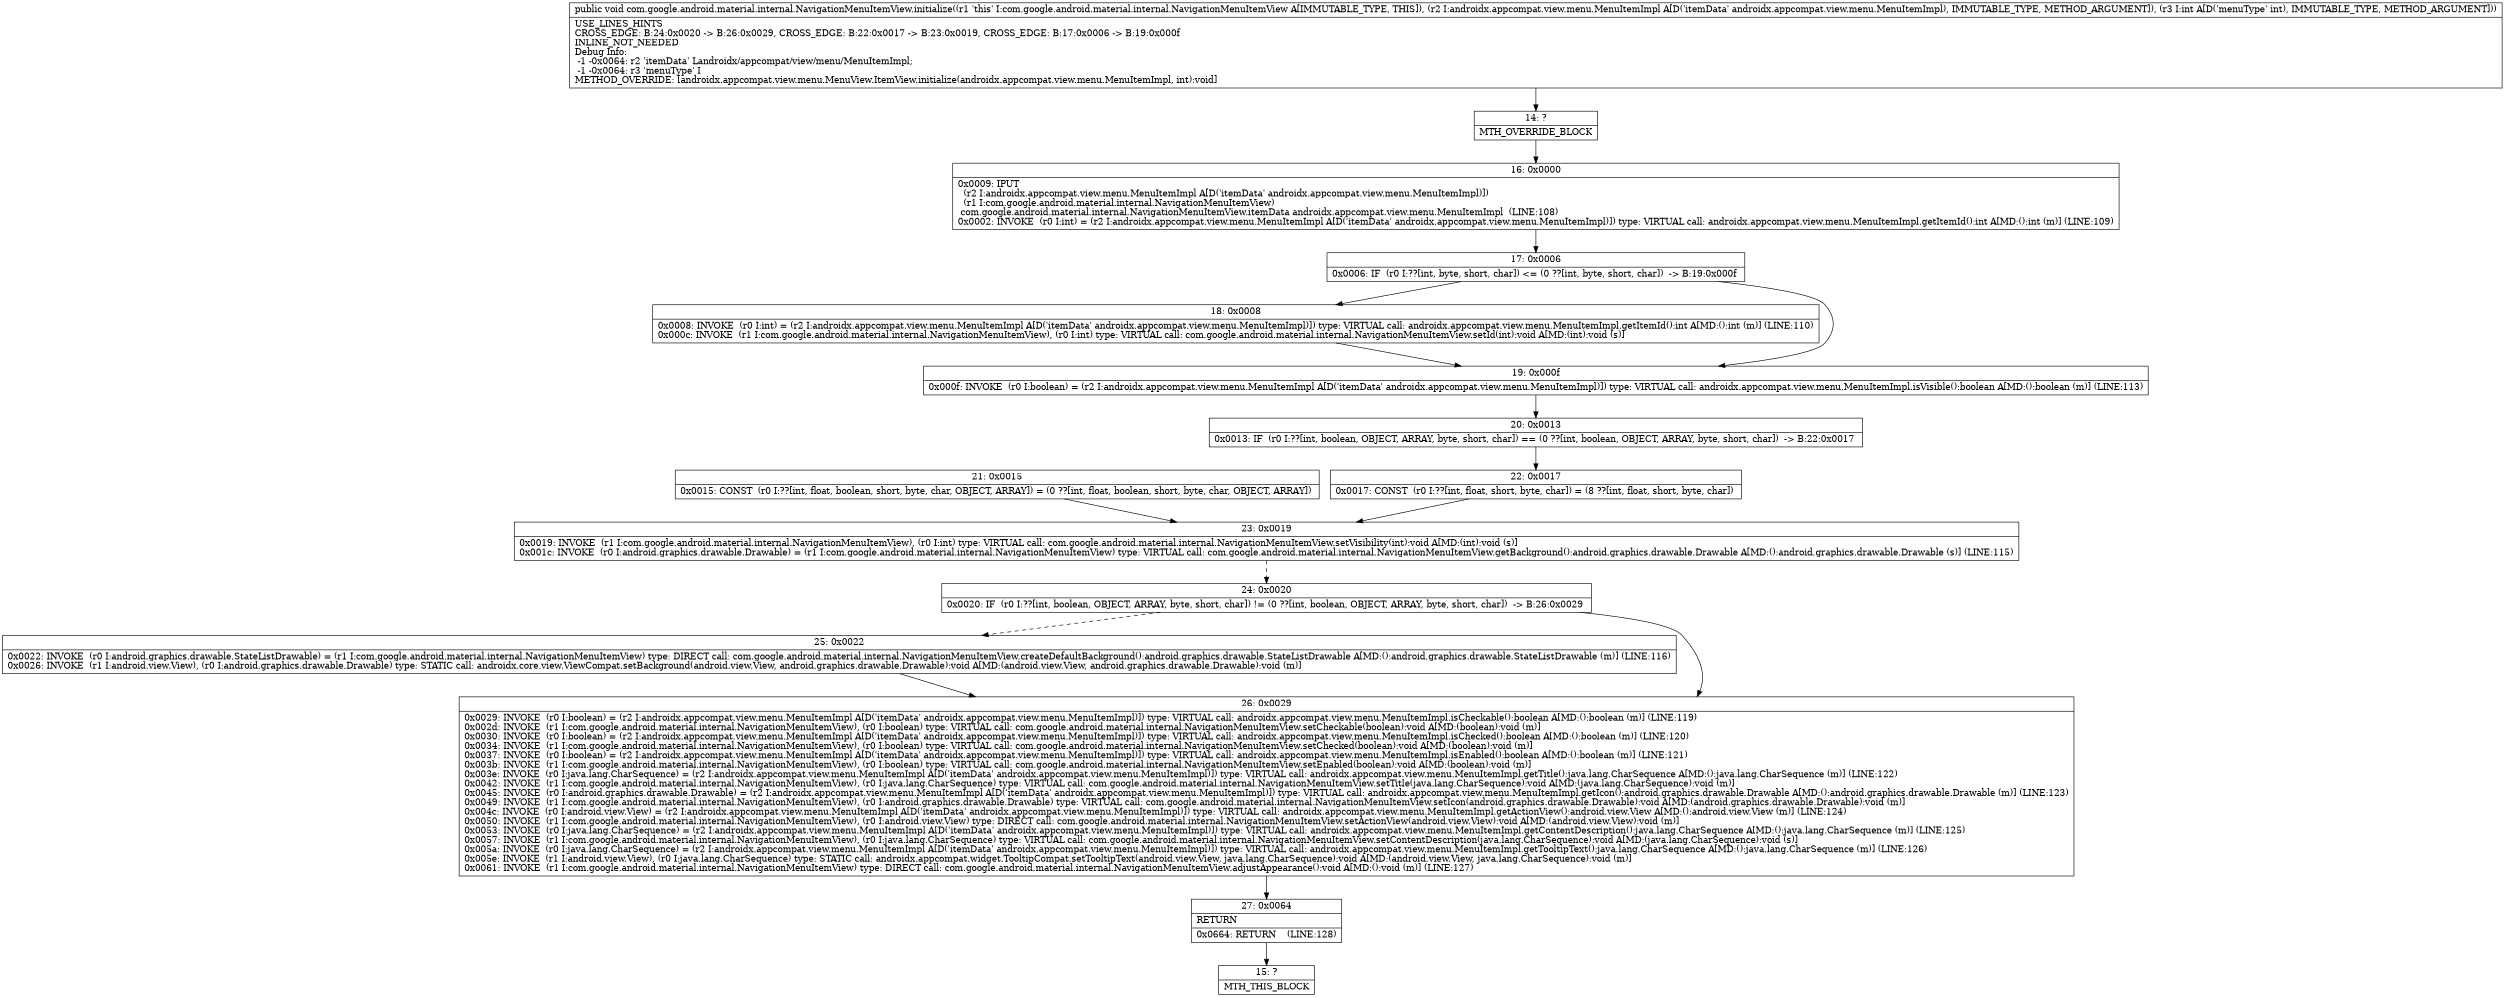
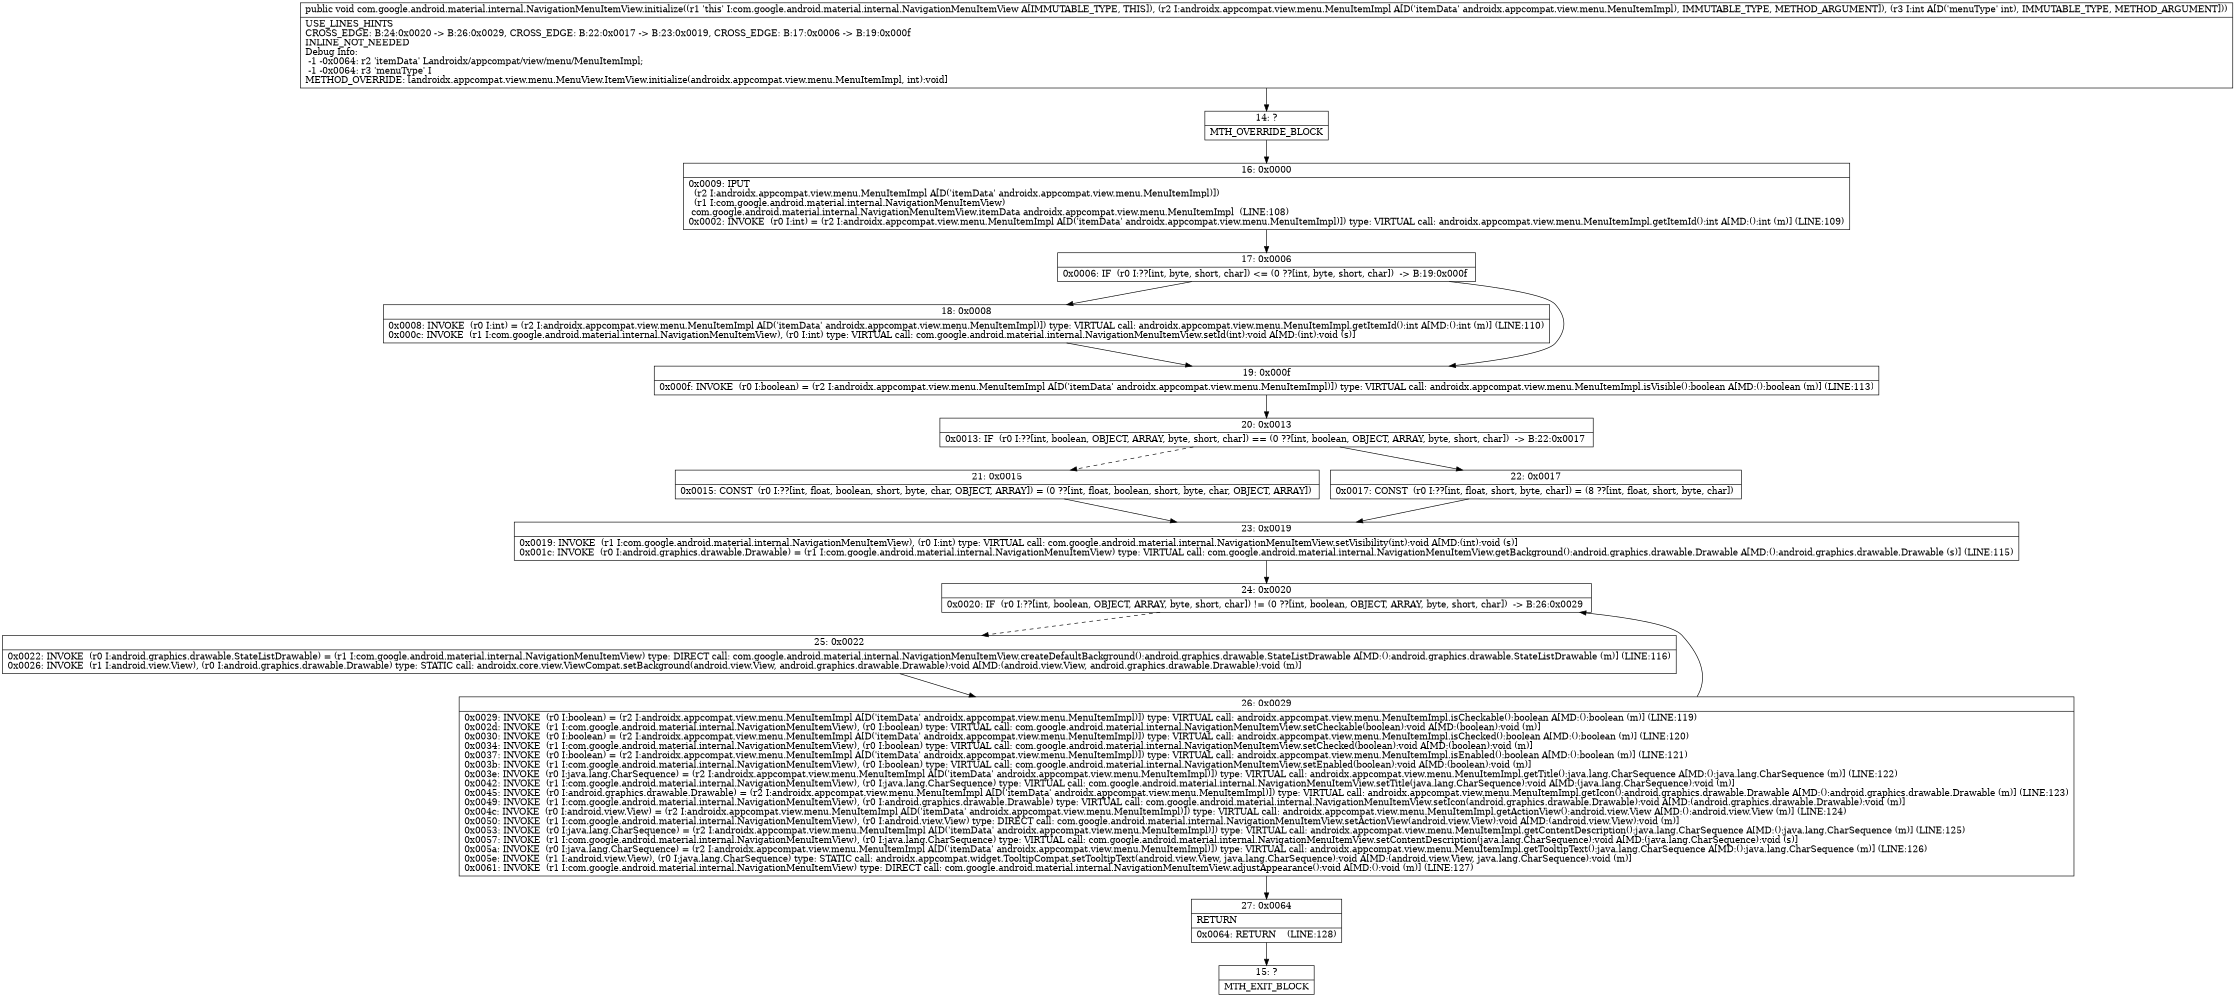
edge "20: 0x0013" -> "21: 0x0015": added
edge "23: 0x0019" -> "24: 0x0020": style dashed -> solid
edge "24: 0x0020" -> "26: 0x0029": reversed
node "27: 0x0064": text "0x0664: RETURN    (LINE:128)" -> "0x0064: RETURN    (LINE:128)"
node "15: ?": text "MTH_THIS_BLOCK" -> "MTH_EXIT_BLOCK"
